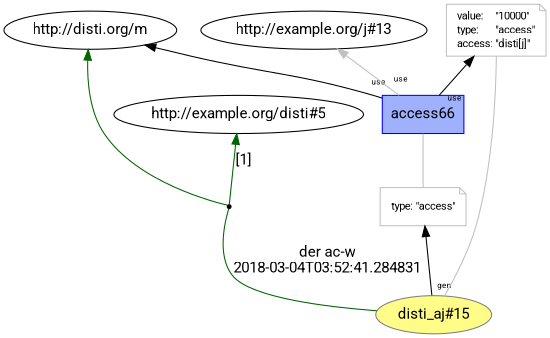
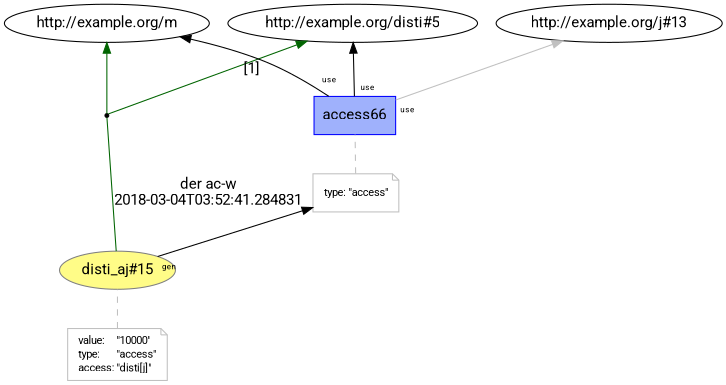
node "http://disti.org/m": label "http://disti.org/m" -> "http://example.org/m"
edge "access66" -> "value:": now "access66" -> "http://example.org/disti#5"
edge "access66" -- "type:": style solid -> dashed
edge "value:" -- "disti_aj#15": style solid -> dashed
